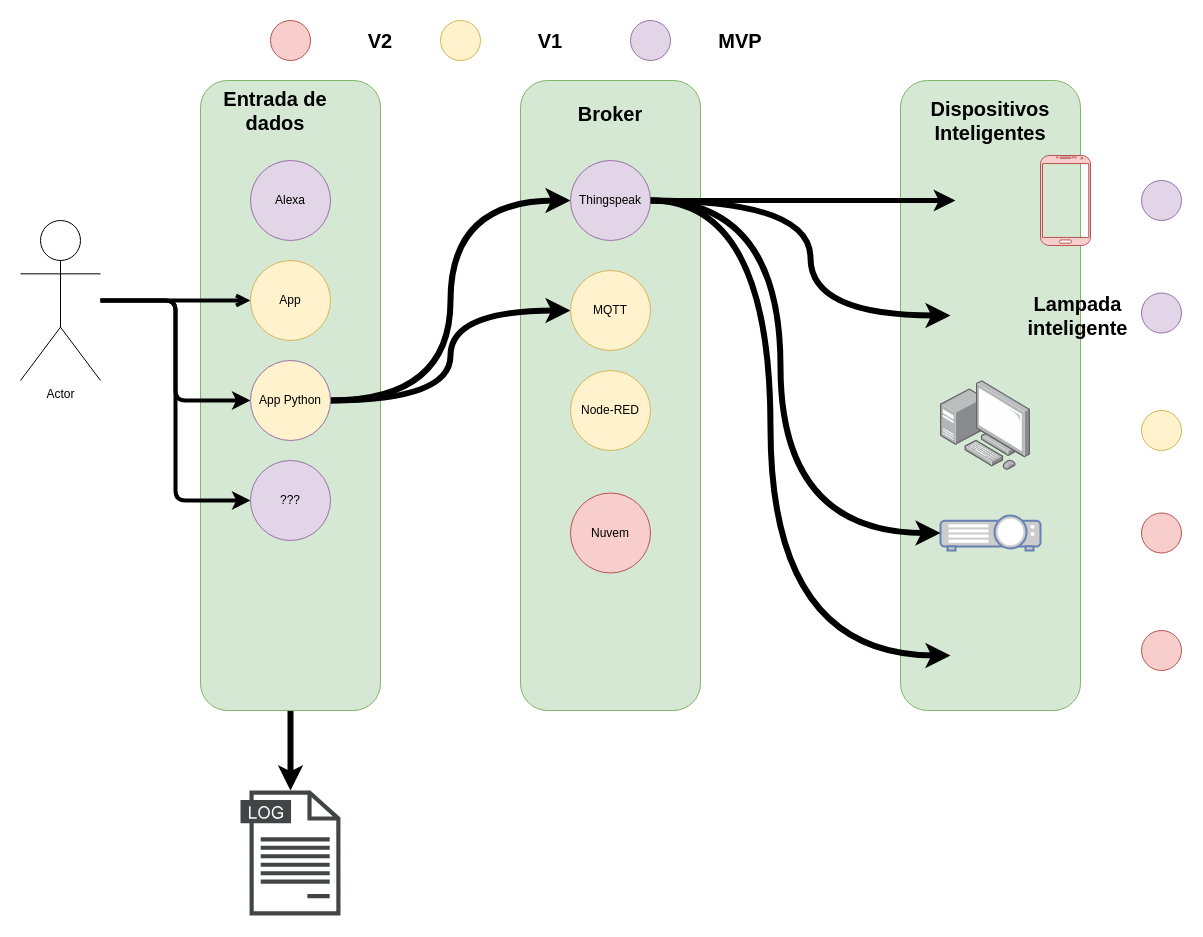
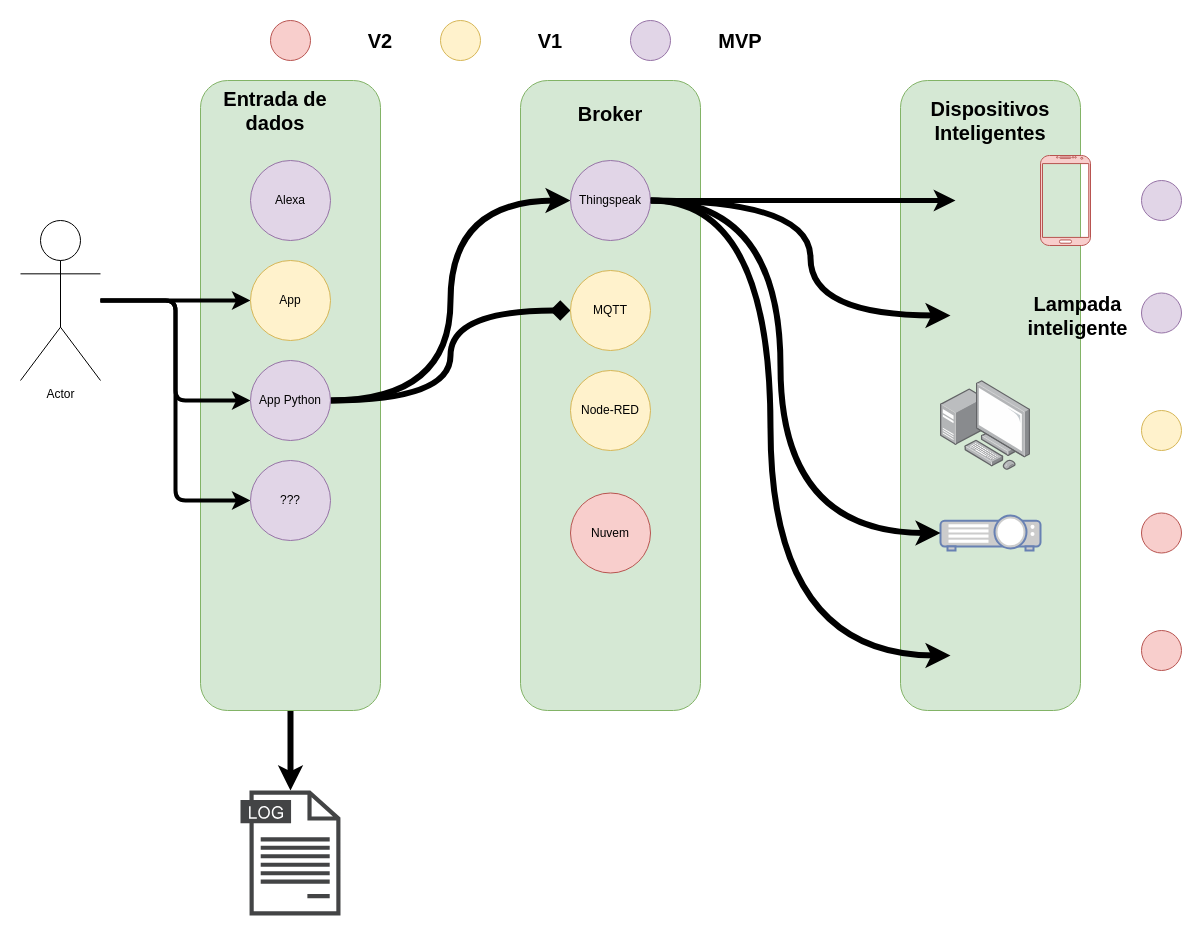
edge "Actor" -> "App": arrowhead open -> classic
edge "App Python" -> "MQTT": arrowhead classic -> diamond
node "App Python": fillcolor #fff2cc -> #e1d5e7
